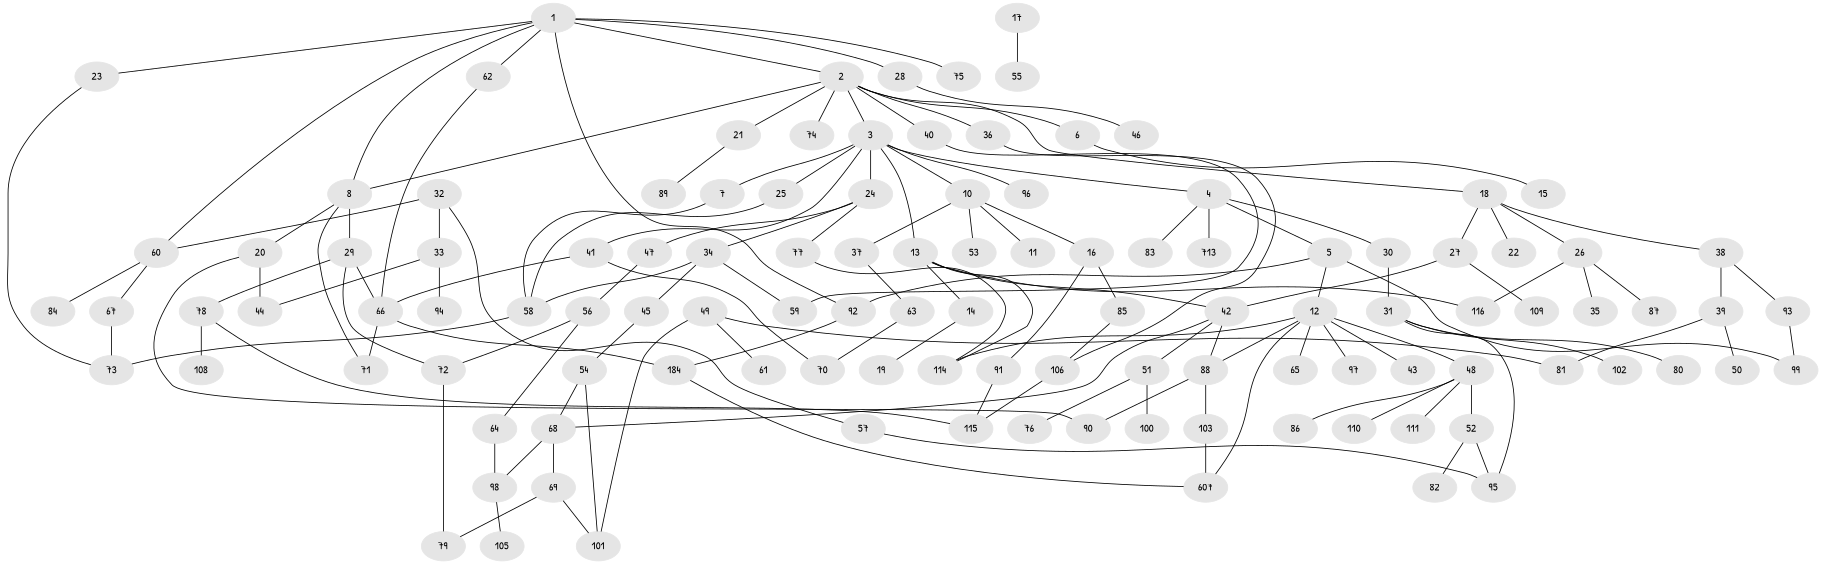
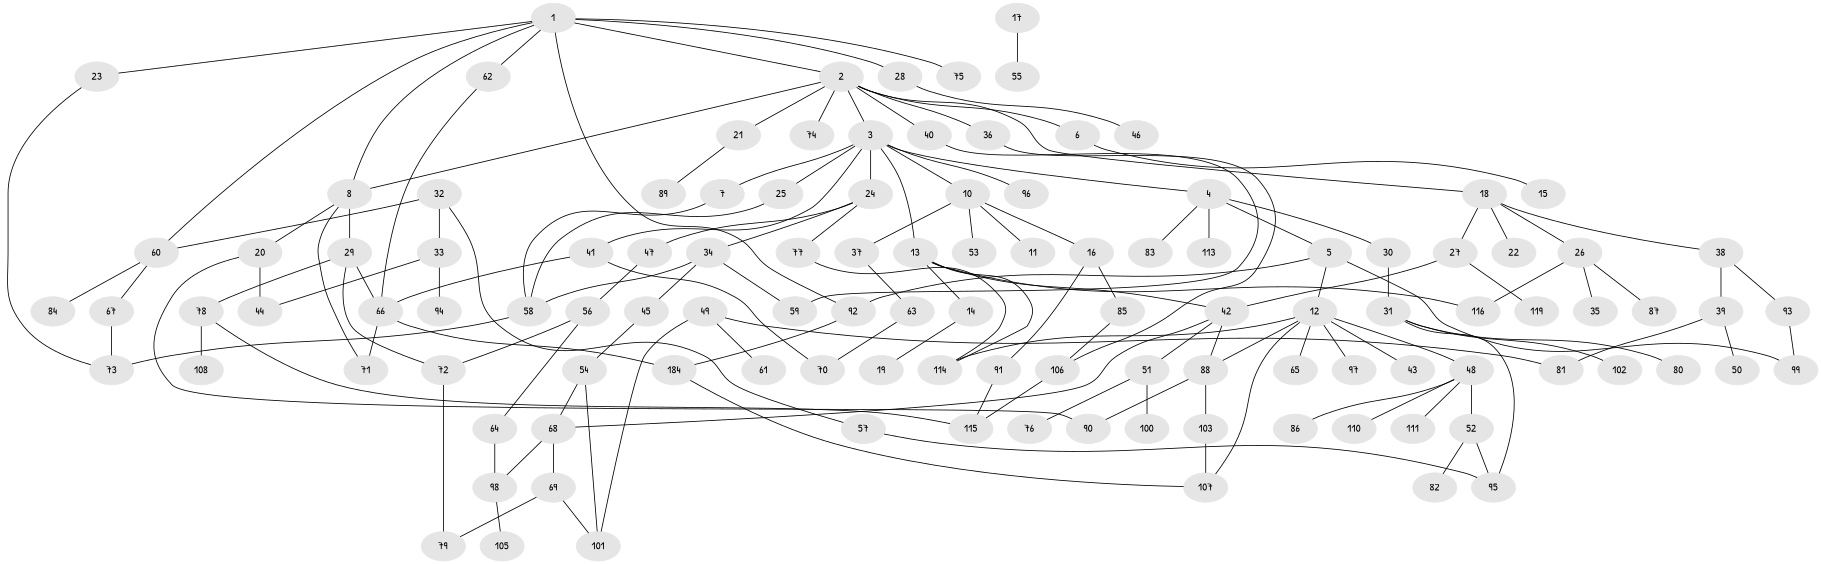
node "713": label "713" -> "113"
node "109": label "109" -> "119"
node "607": label "607" -> "107"
